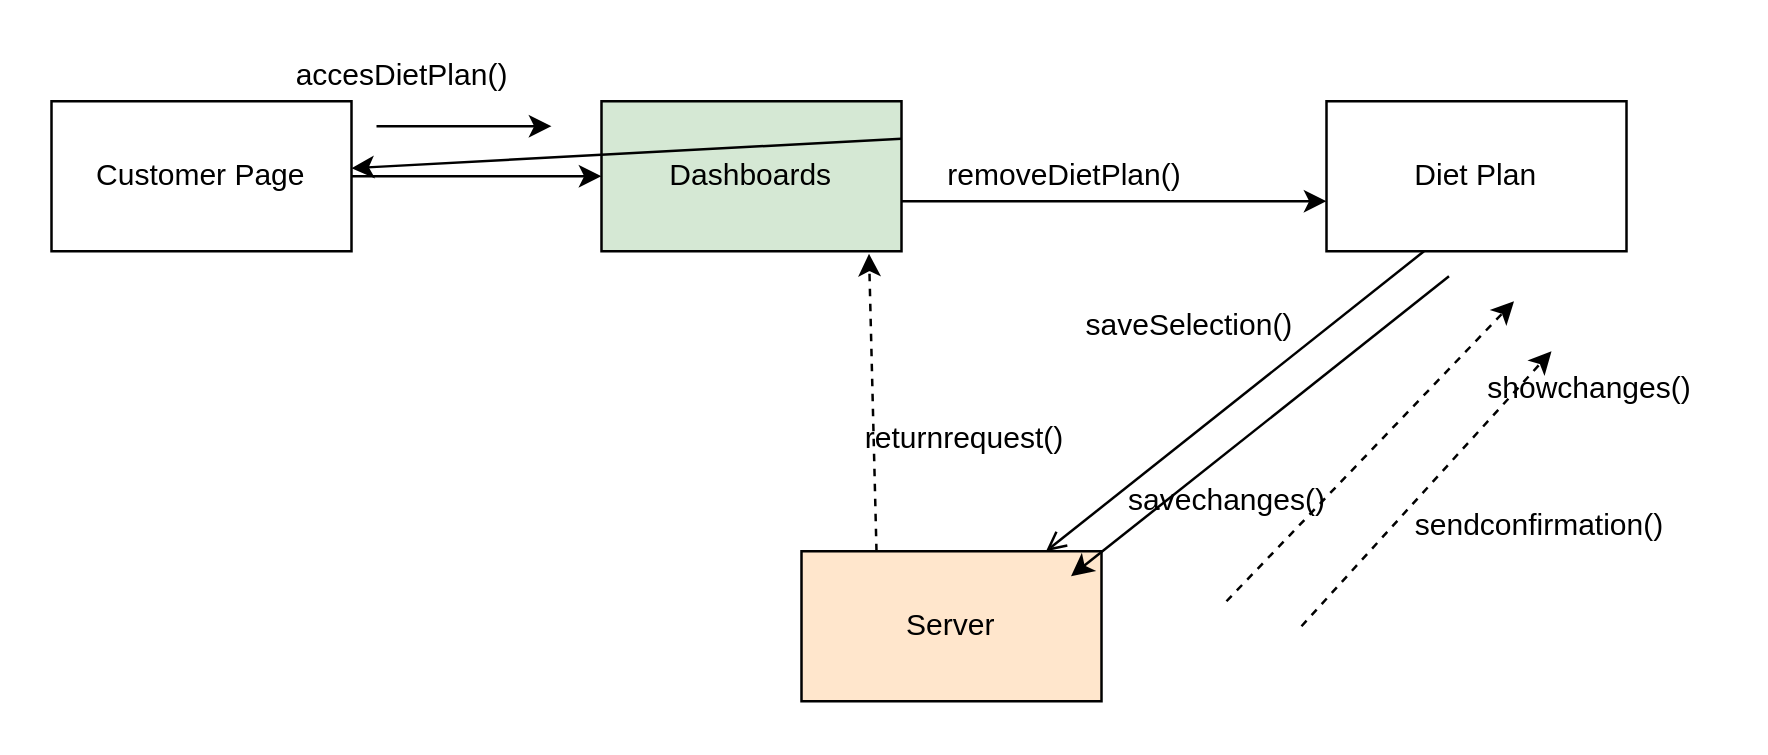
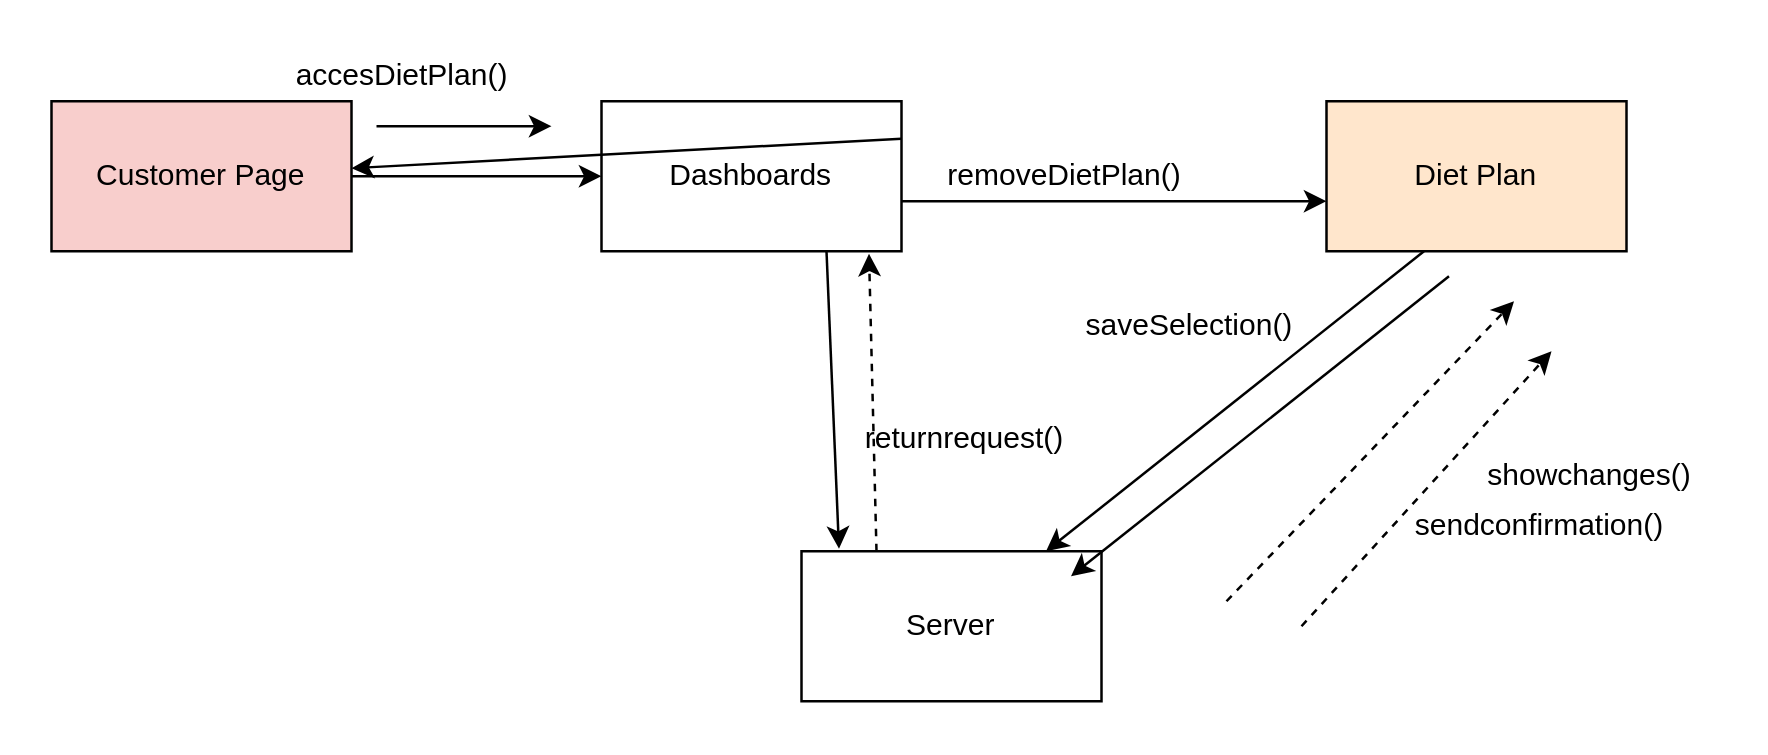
node "Customer Page": fillcolor #ffffff -> #f8cecc
node "Dashboards": fillcolor #d5e8d4 -> #ffffff
node "Diet Plan": fillcolor #ffffff -> #ffe6cc
node "showchanges()": moved (1589, 389) -> (1589, 476)
edge "Dashboards" -> "Server": added
node "savechanges()": removed
edge "Diet Plan" -> "Server": arrowhead open -> classic
node "Server": fillcolor #ffe6cc -> #ffffff
